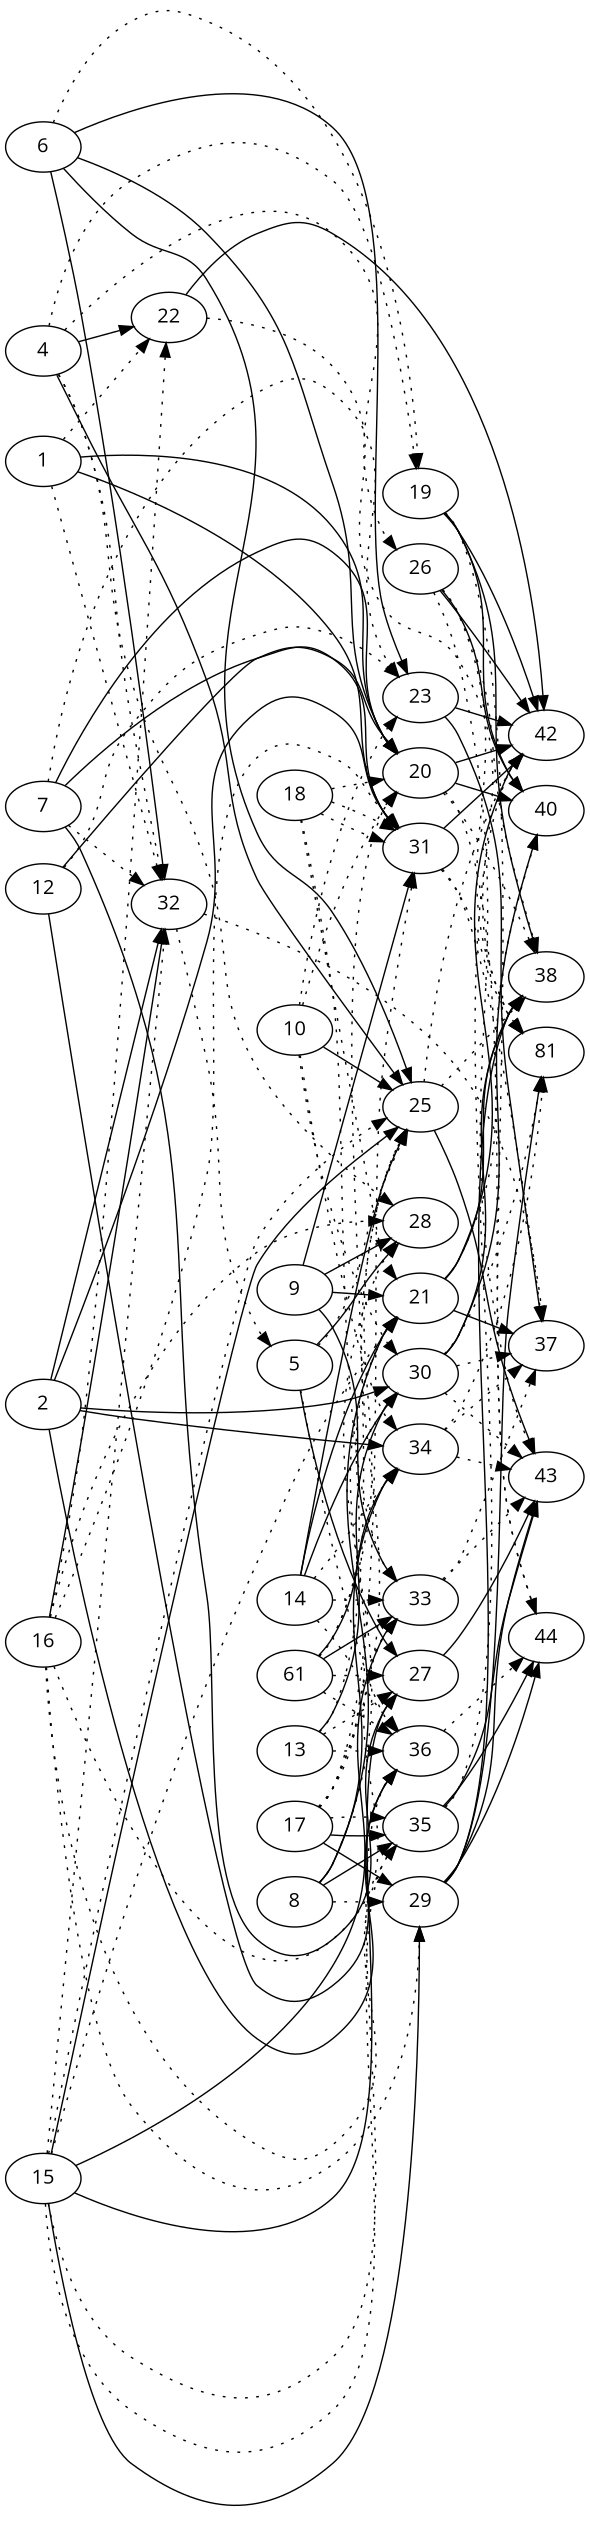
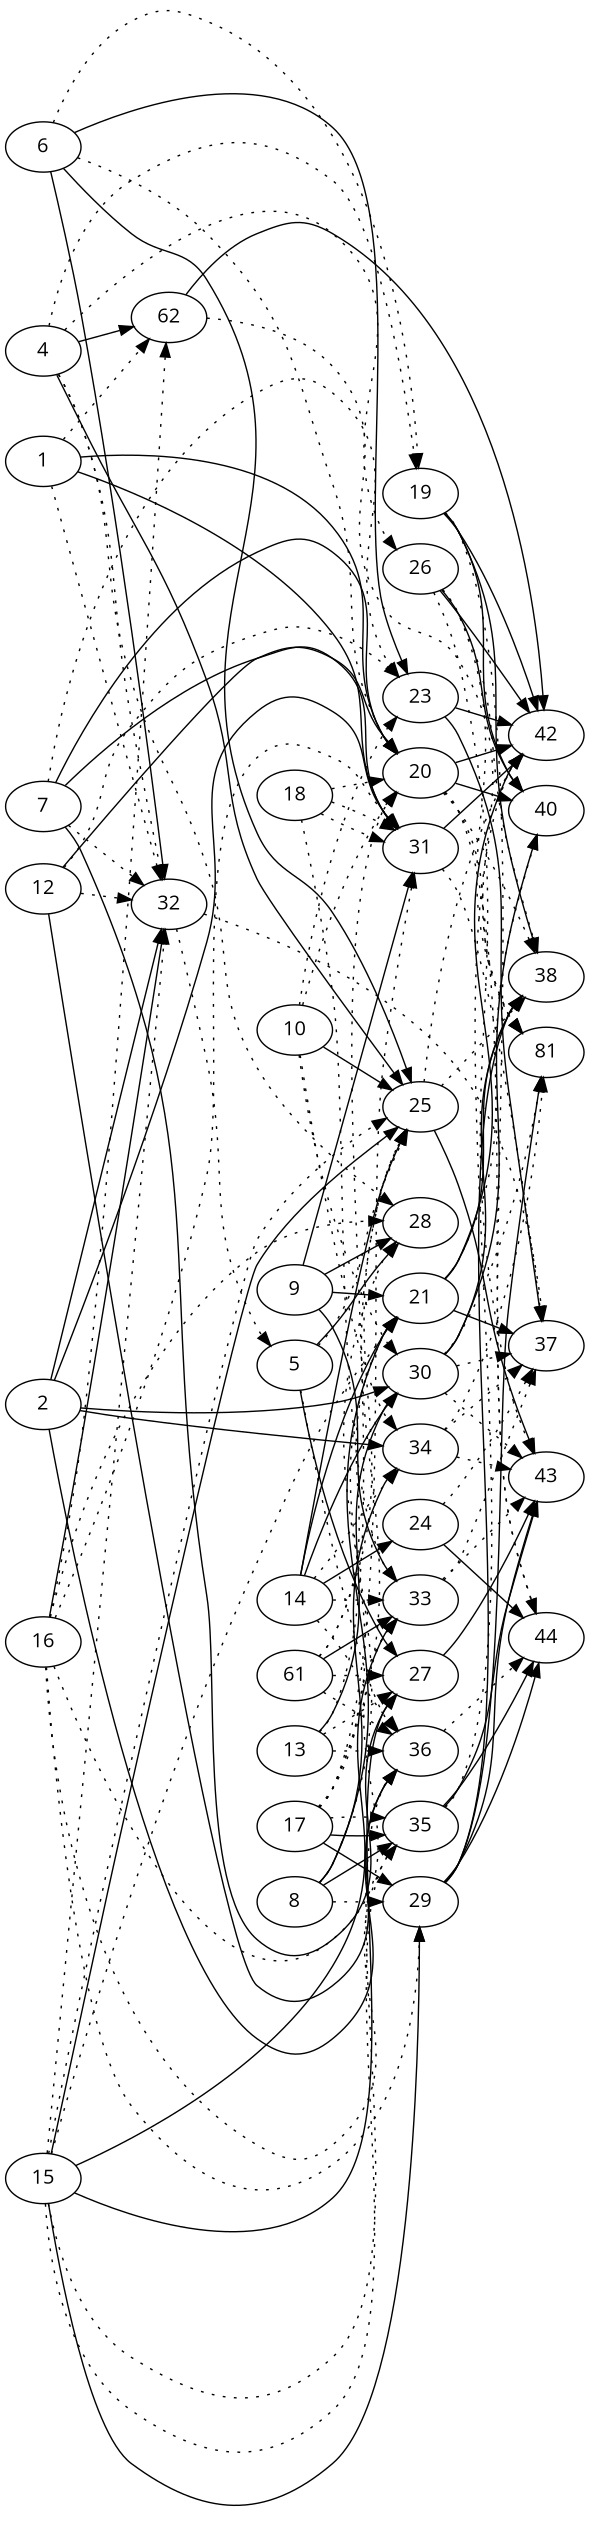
node "22": label "22" -> "62"
edge "6" -> "20": style solid -> dotted
edge "12" -> "32": added
edge "31" -> "81": now "20" -> "81"
edge "18" -> "21": removed
node "24": added
edge "61" -> "34": removed
